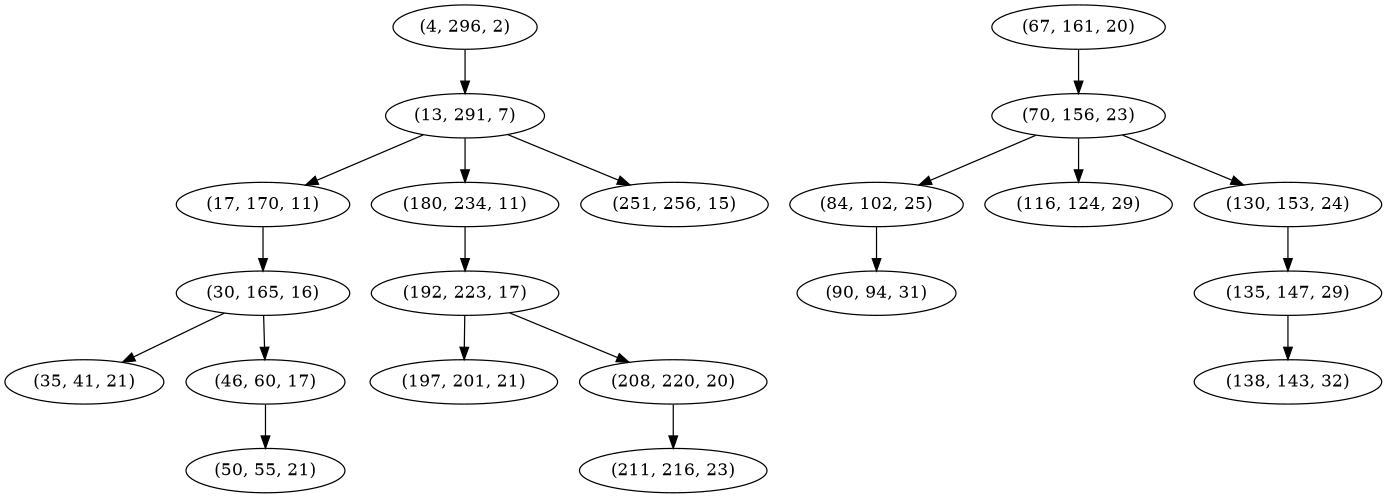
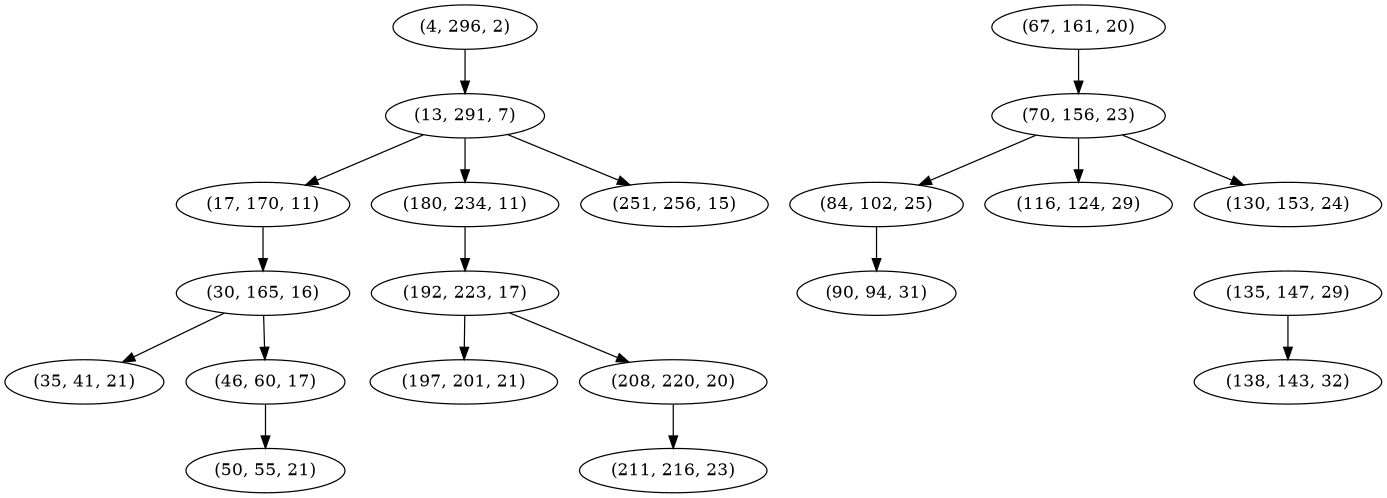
edge "(130, 153, 24)" -> "(135, 147, 29)": removed
